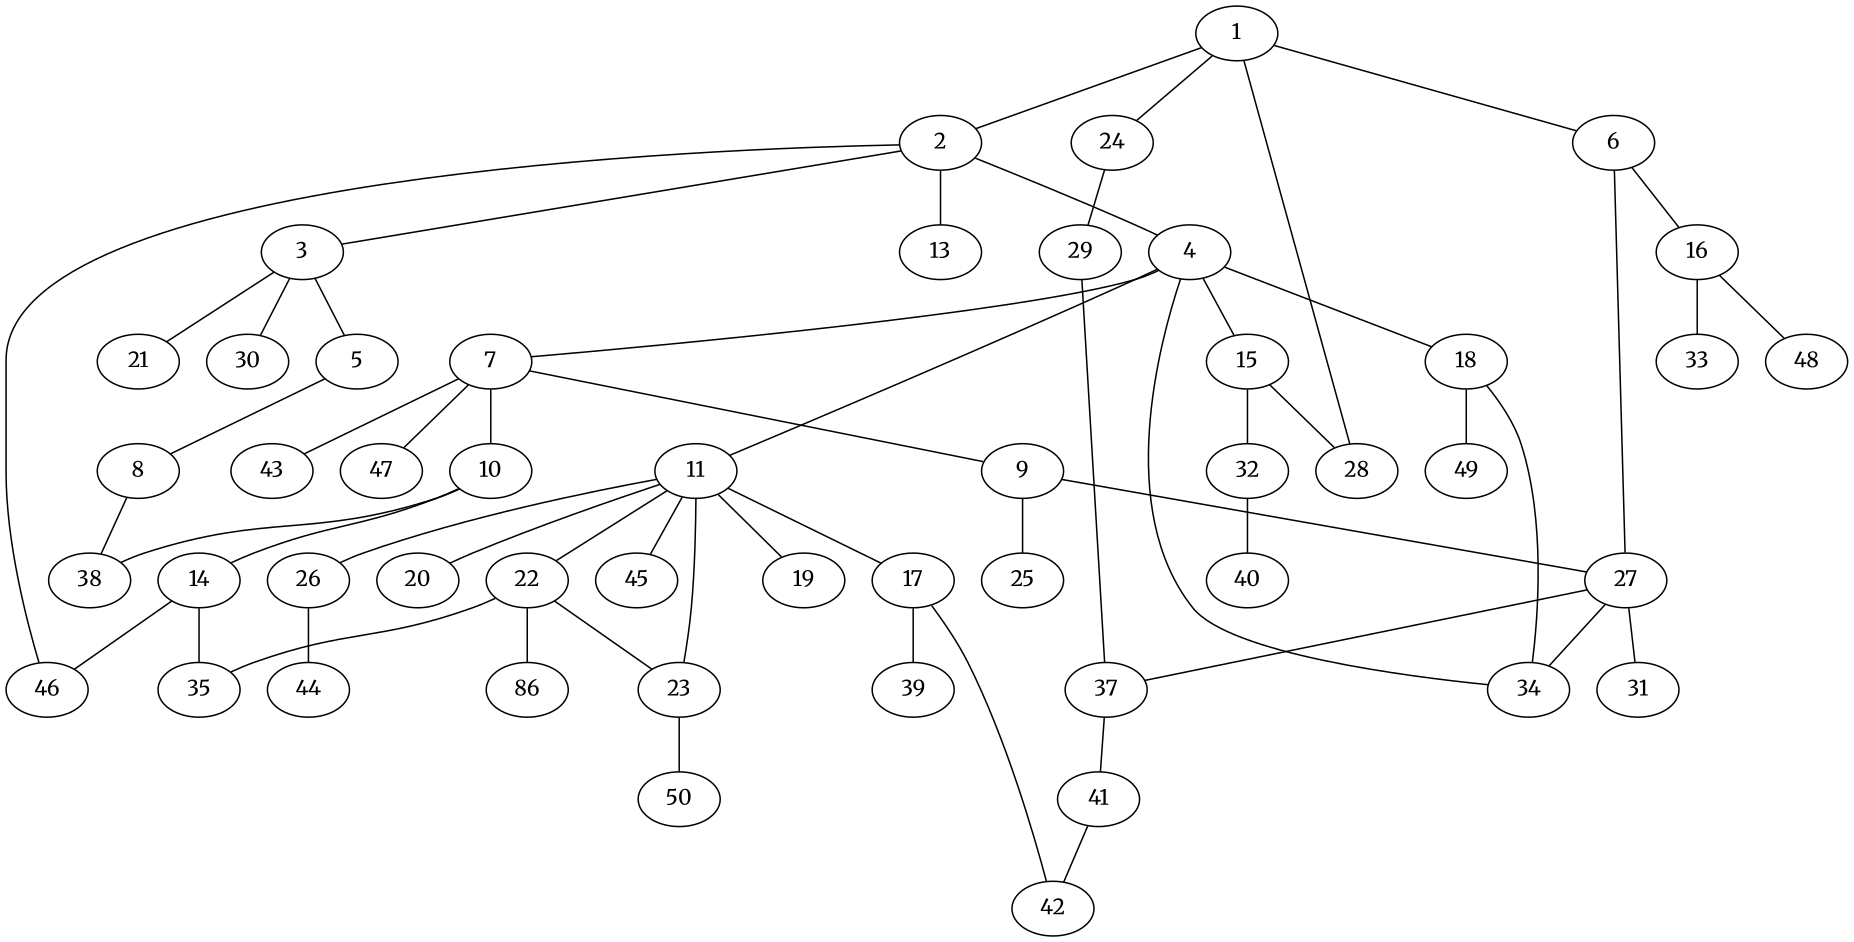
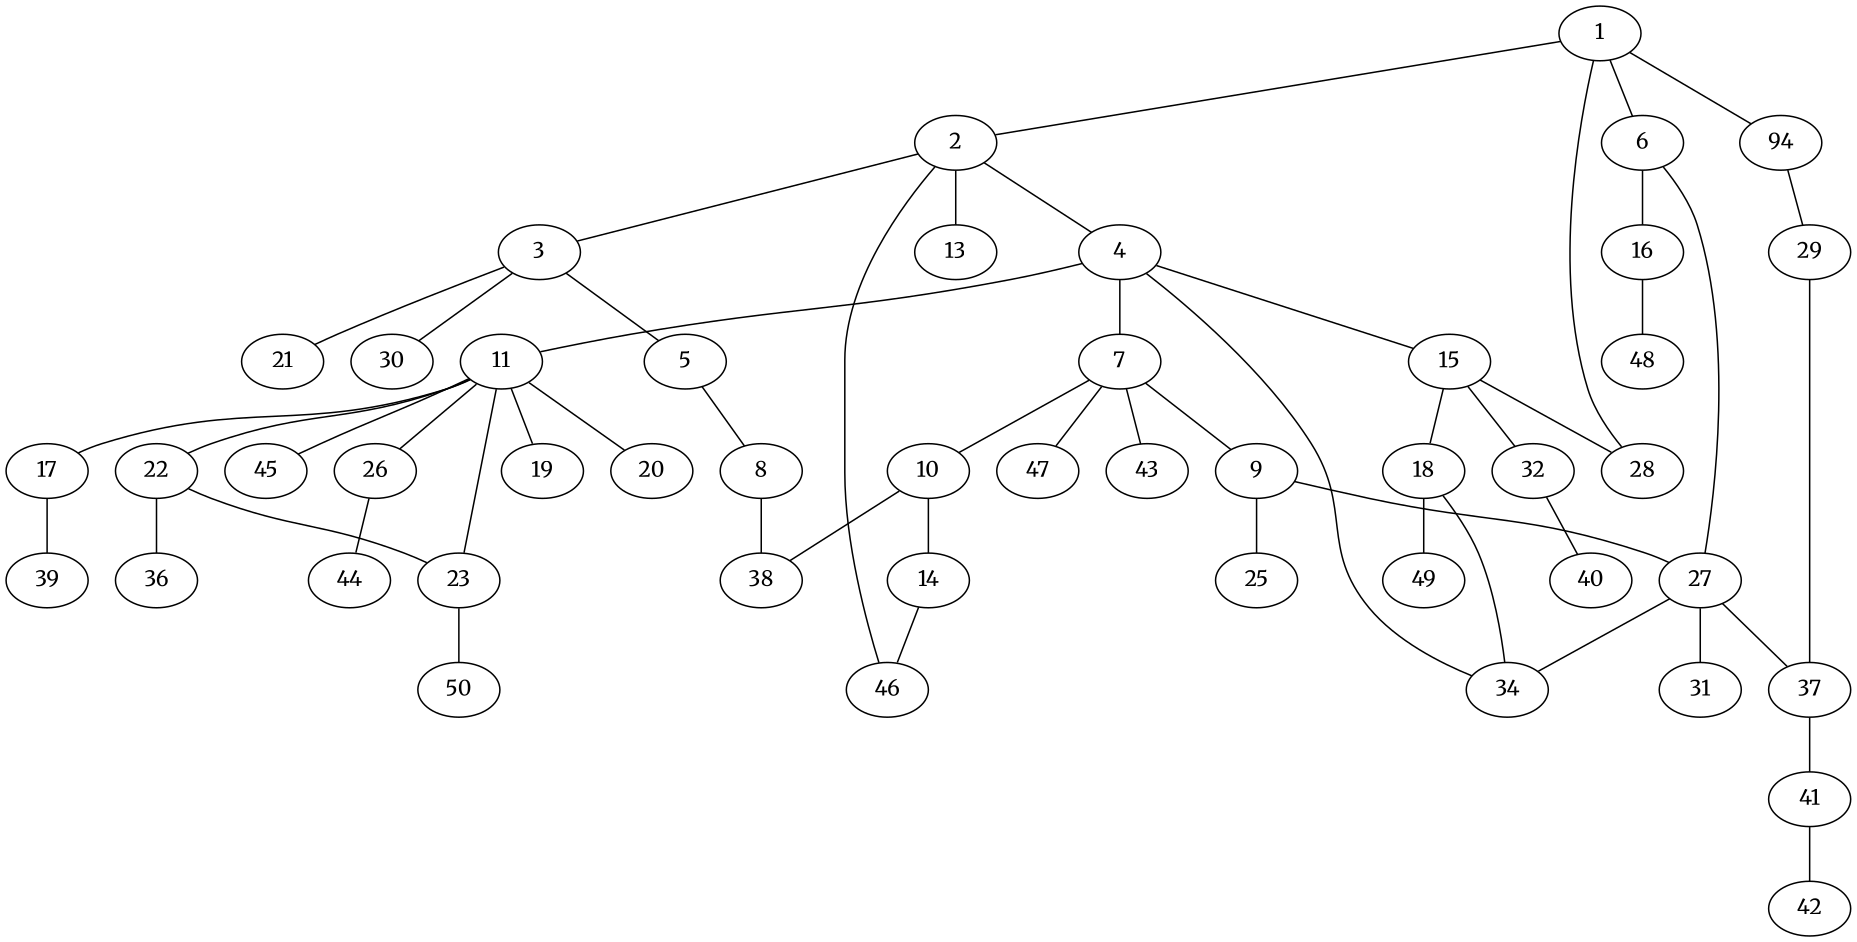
node "24": label "24" -> "94"
edge "4" -- "18": now "15" -- "18"
node "33": removed
node "35": removed
node "86": label "86" -> "36"
edge "17" -- "42": removed
